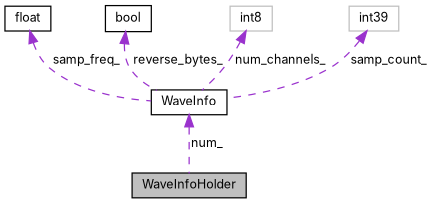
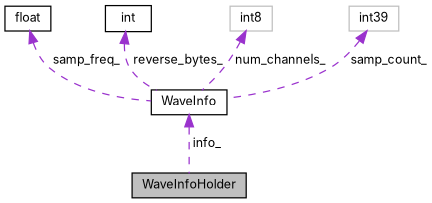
node "bool": label "bool" -> "int"
edge "WaveInfoHolder" -> "WaveInfo": label " num_" -> " info_"
